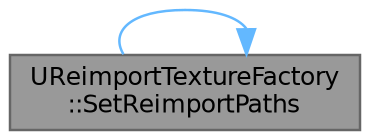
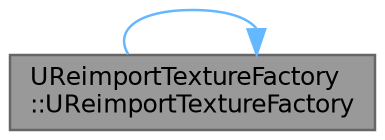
node "UReimportTextureFactory ::SetReimportPaths": label "UReimportTextureFactory ::SetReimportPaths" -> "UReimportTextureFactory ::UReimportTextureFactory"
